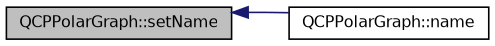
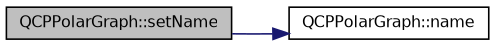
edge "QCPPolarGraph::name" -> "QCPPolarGraph::setName": reversed
